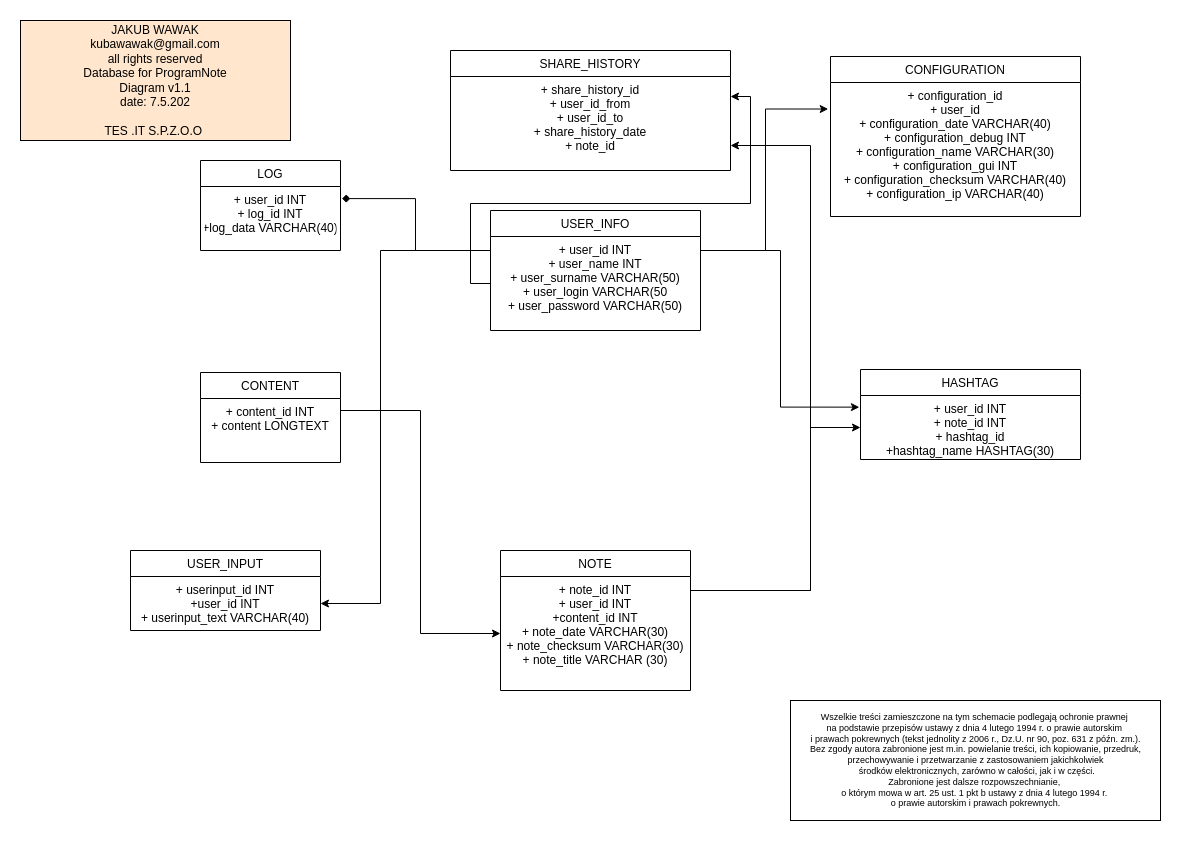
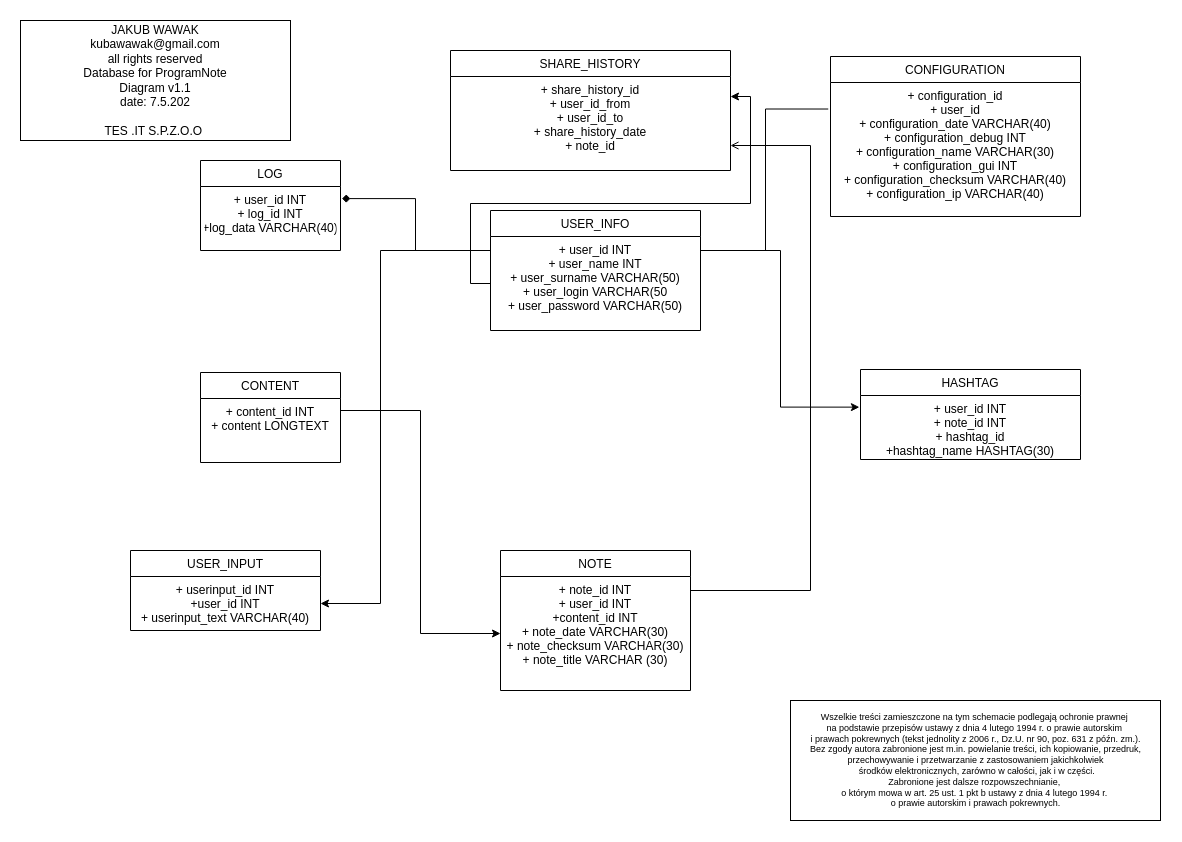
node "JAKUB WAWAK kubawawak@gmail.com all rights reserved Database for ProgramNote Diagram v1.1 date: 7.5.202 TES .IT S.P.Z.O.O": fillcolor #ffe6cc -> #ffffff
edge "+ user_id INT + user_name INT + user_surname VARCHAR(50) + user_login VARCHAR(50 + user_password VARCHAR(50)" -> "+ configuration_id + user_id + configuration_date VARCHAR(40) + configuration_debug INT + configuration_name VARCHAR(30) + configuration_gui INT + configuration_checksum VARCHAR(40) + configuration_ip VARCHAR(40)": arrowhead classic -> none
edge "+ note_id INT + user_id INT +content_id INT + note_date VARCHAR(30) + note_checksum VARCHAR(30) + note_title VARCHAR (30)" -> "+ share_history_id + user_id_from + user_id_to + share_history_date + note_id": arrowhead classic -> open
edge "+ note_id INT + user_id INT +content_id INT + note_date VARCHAR(30) + note_checksum VARCHAR(30) + note_title VARCHAR (30)" -> "+ user_id INT + note_id INT + hashtag_id +hashtag_name HASHTAG(30)": removed
